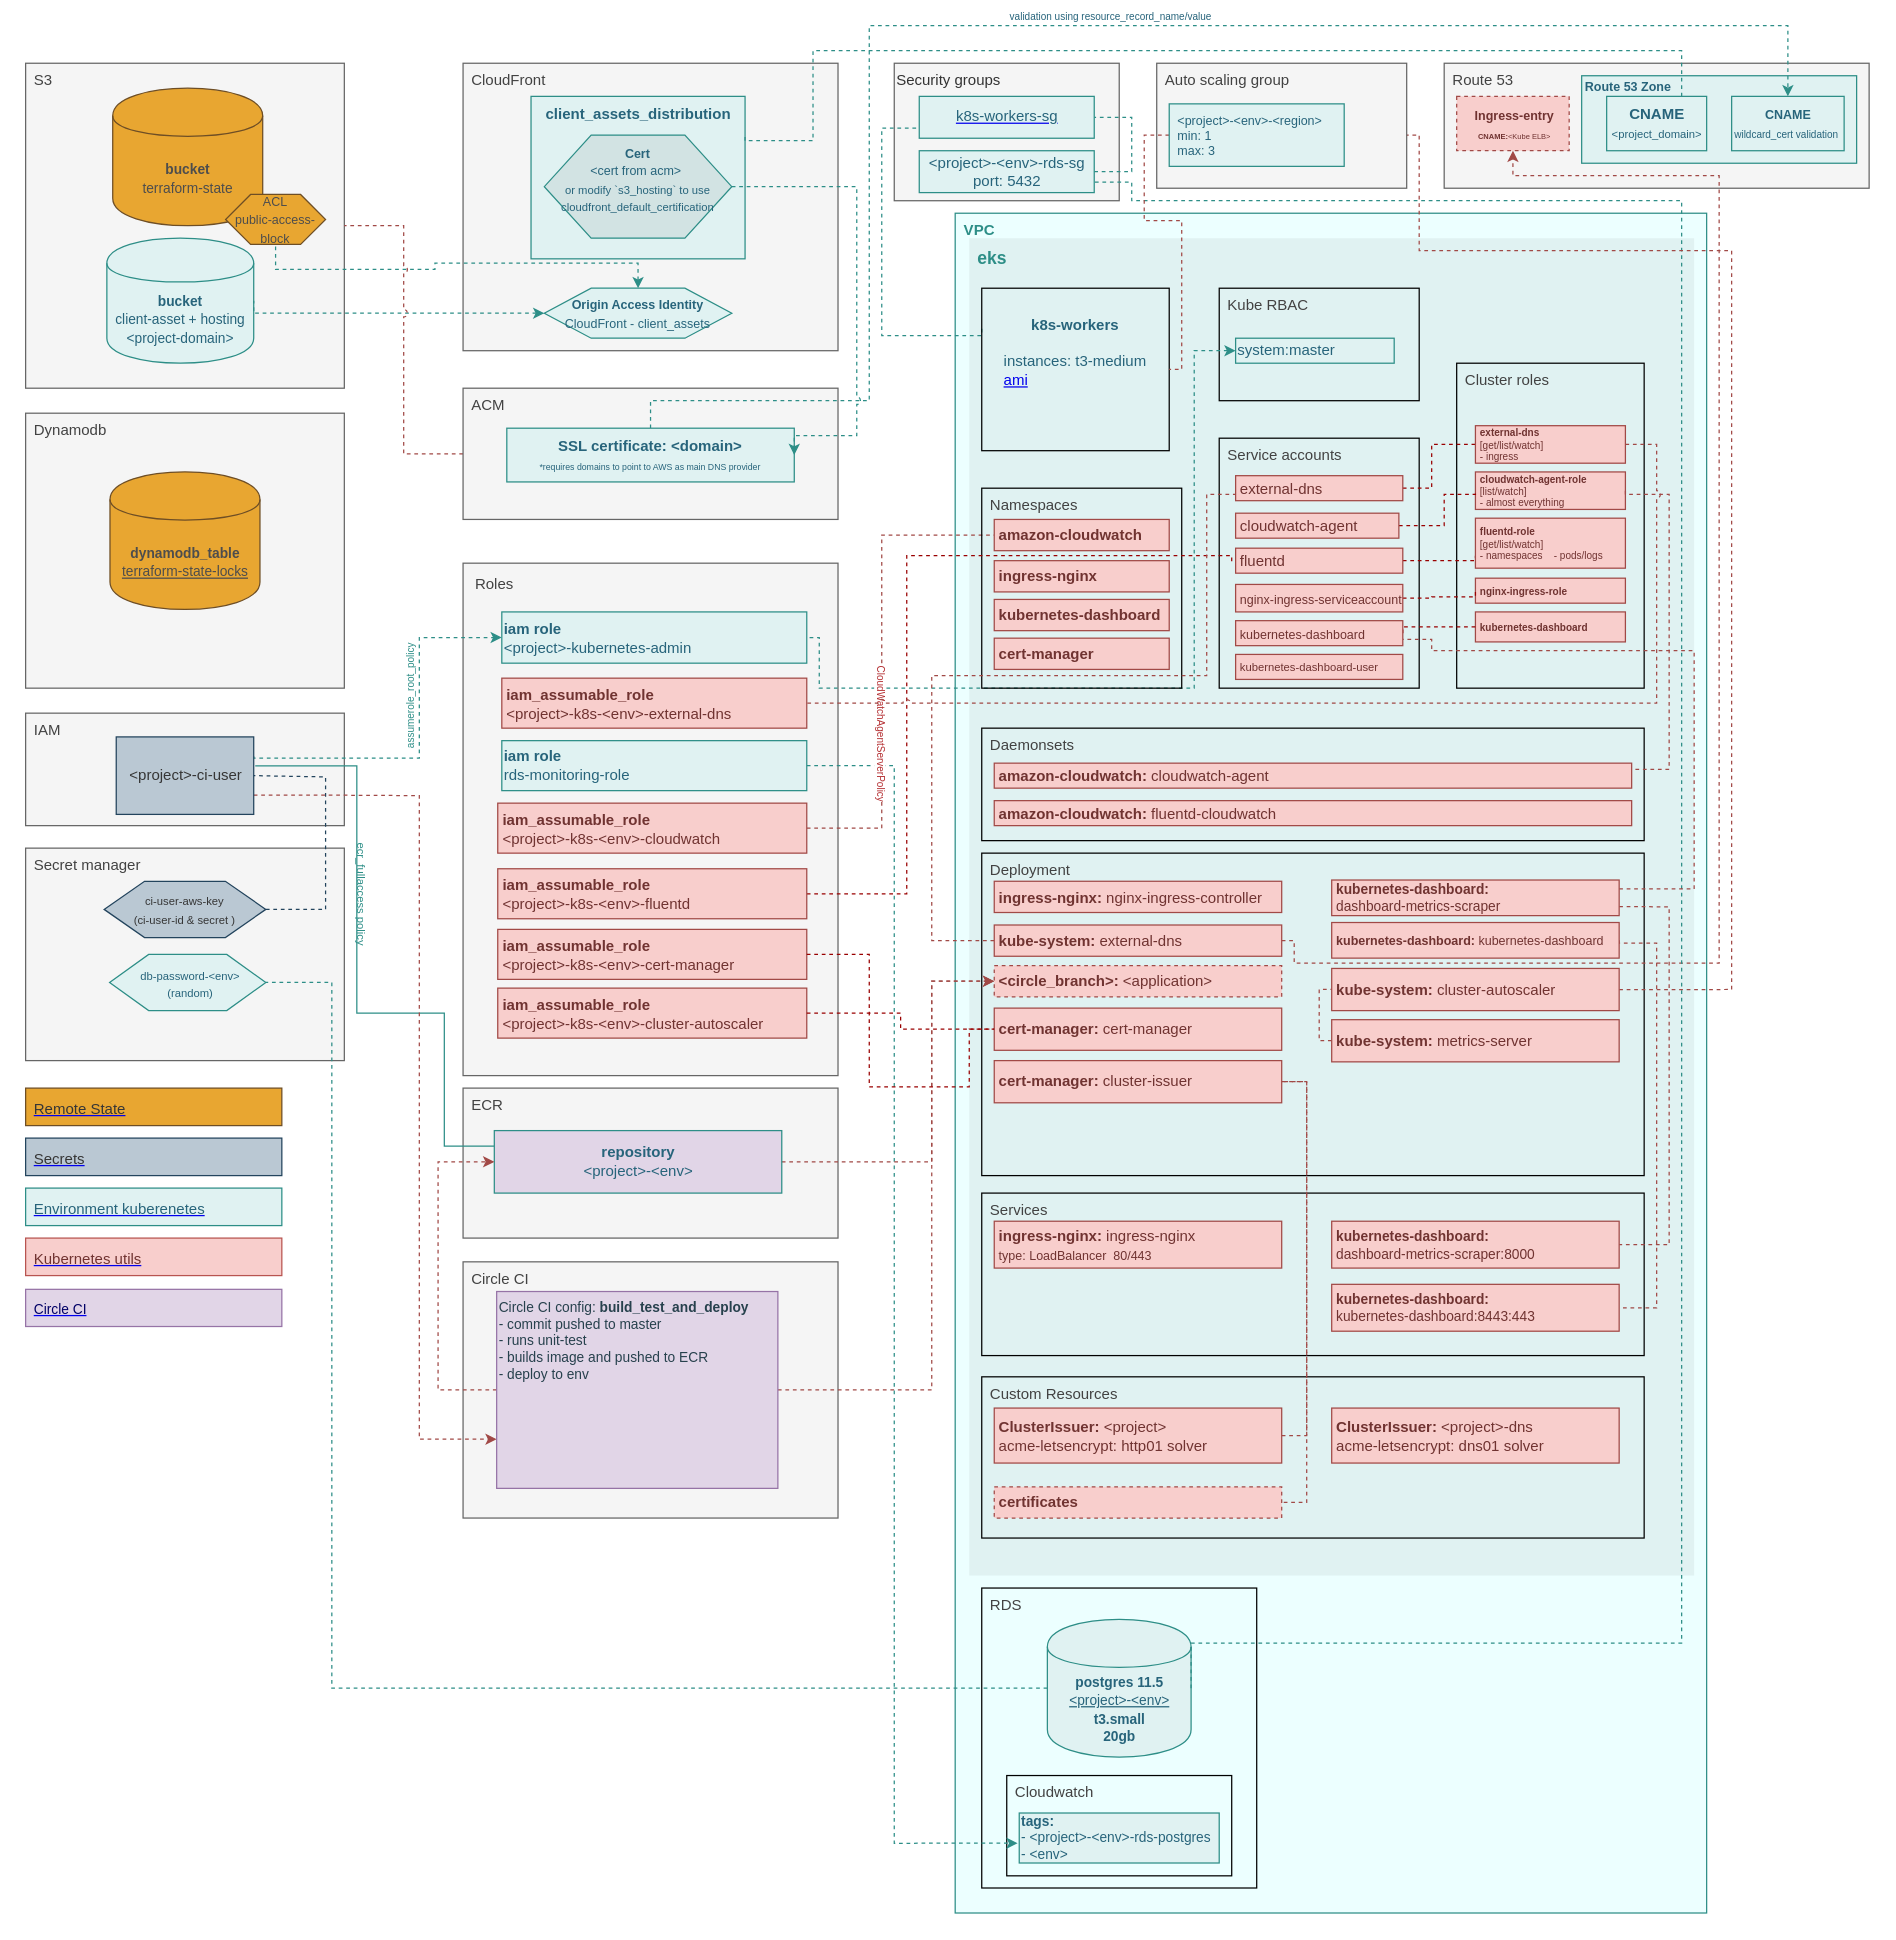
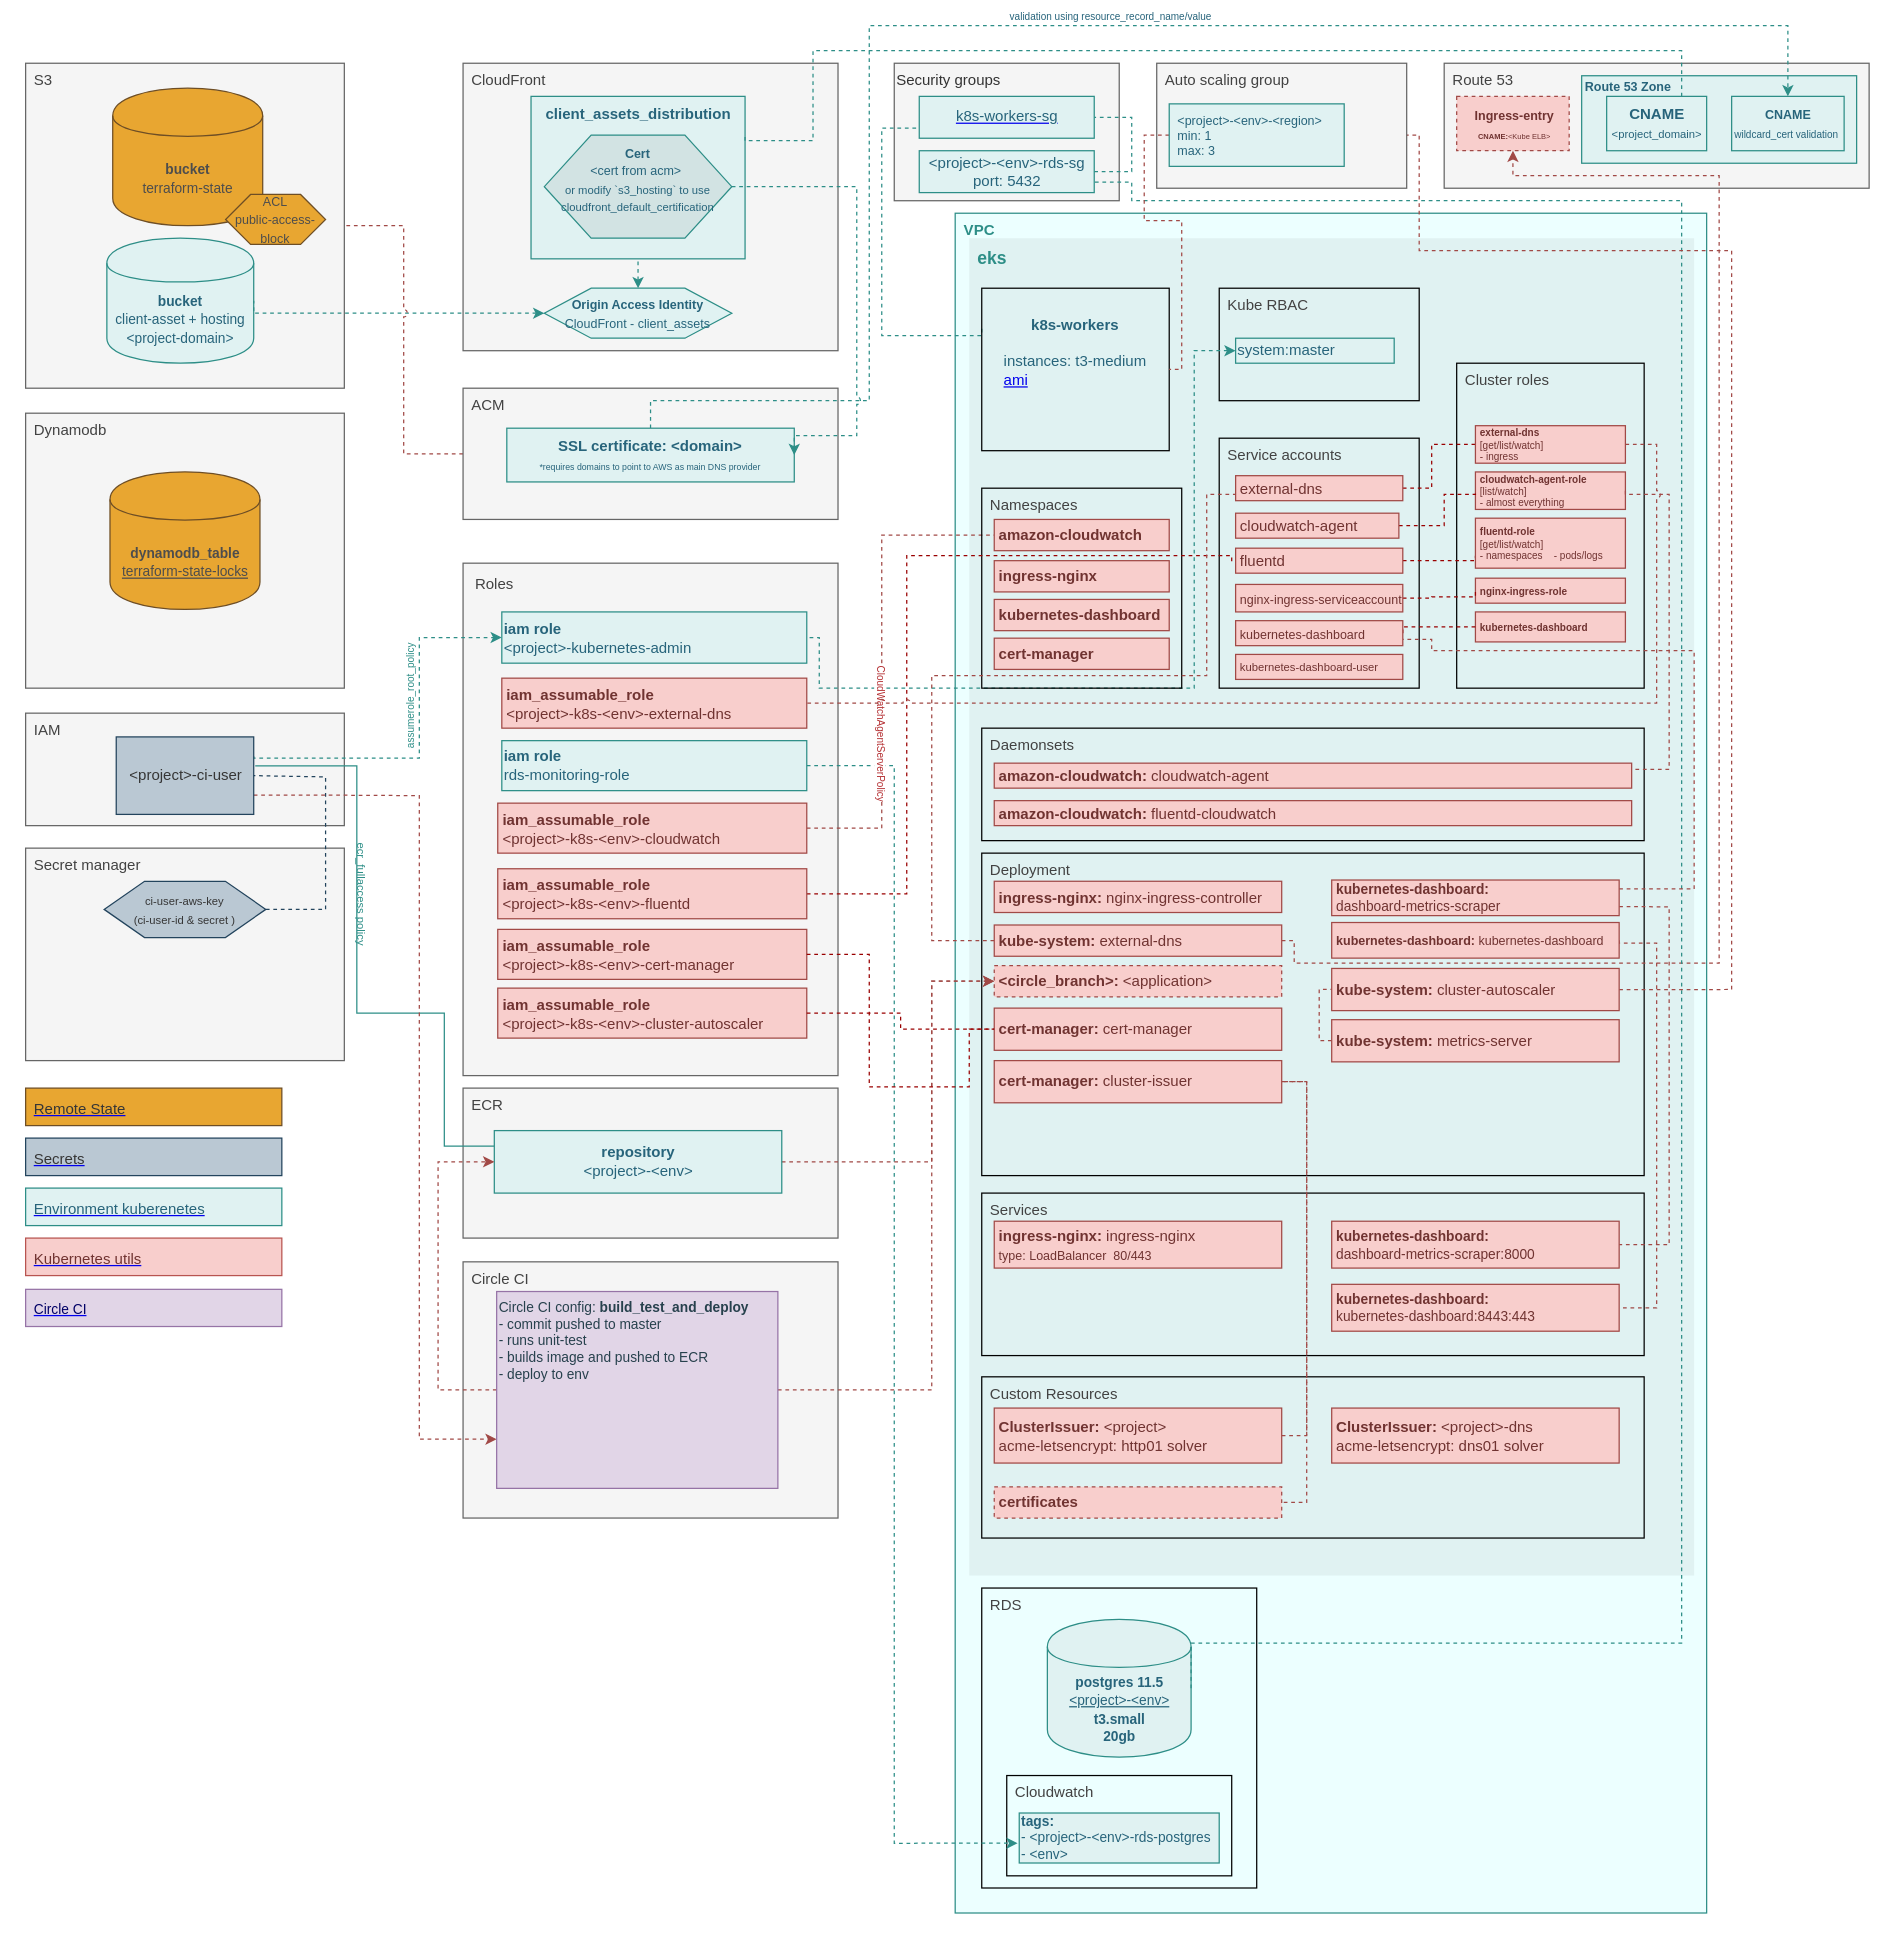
edge "ACL public-access-block" -> "Origin Access Identity CloudFront - client_assets": now "client_assets_distribution" -> "Origin Access Identity CloudFront - client_assets"
node "db-password-<env> (random)": removed
node "repository <project>-<env>": fillcolor #e1d5e7 -> #e0f2f2
edge "db-password-<env> (random)" -- "postgres 11.5 <project>-<env> t3.small 20gb": removed
